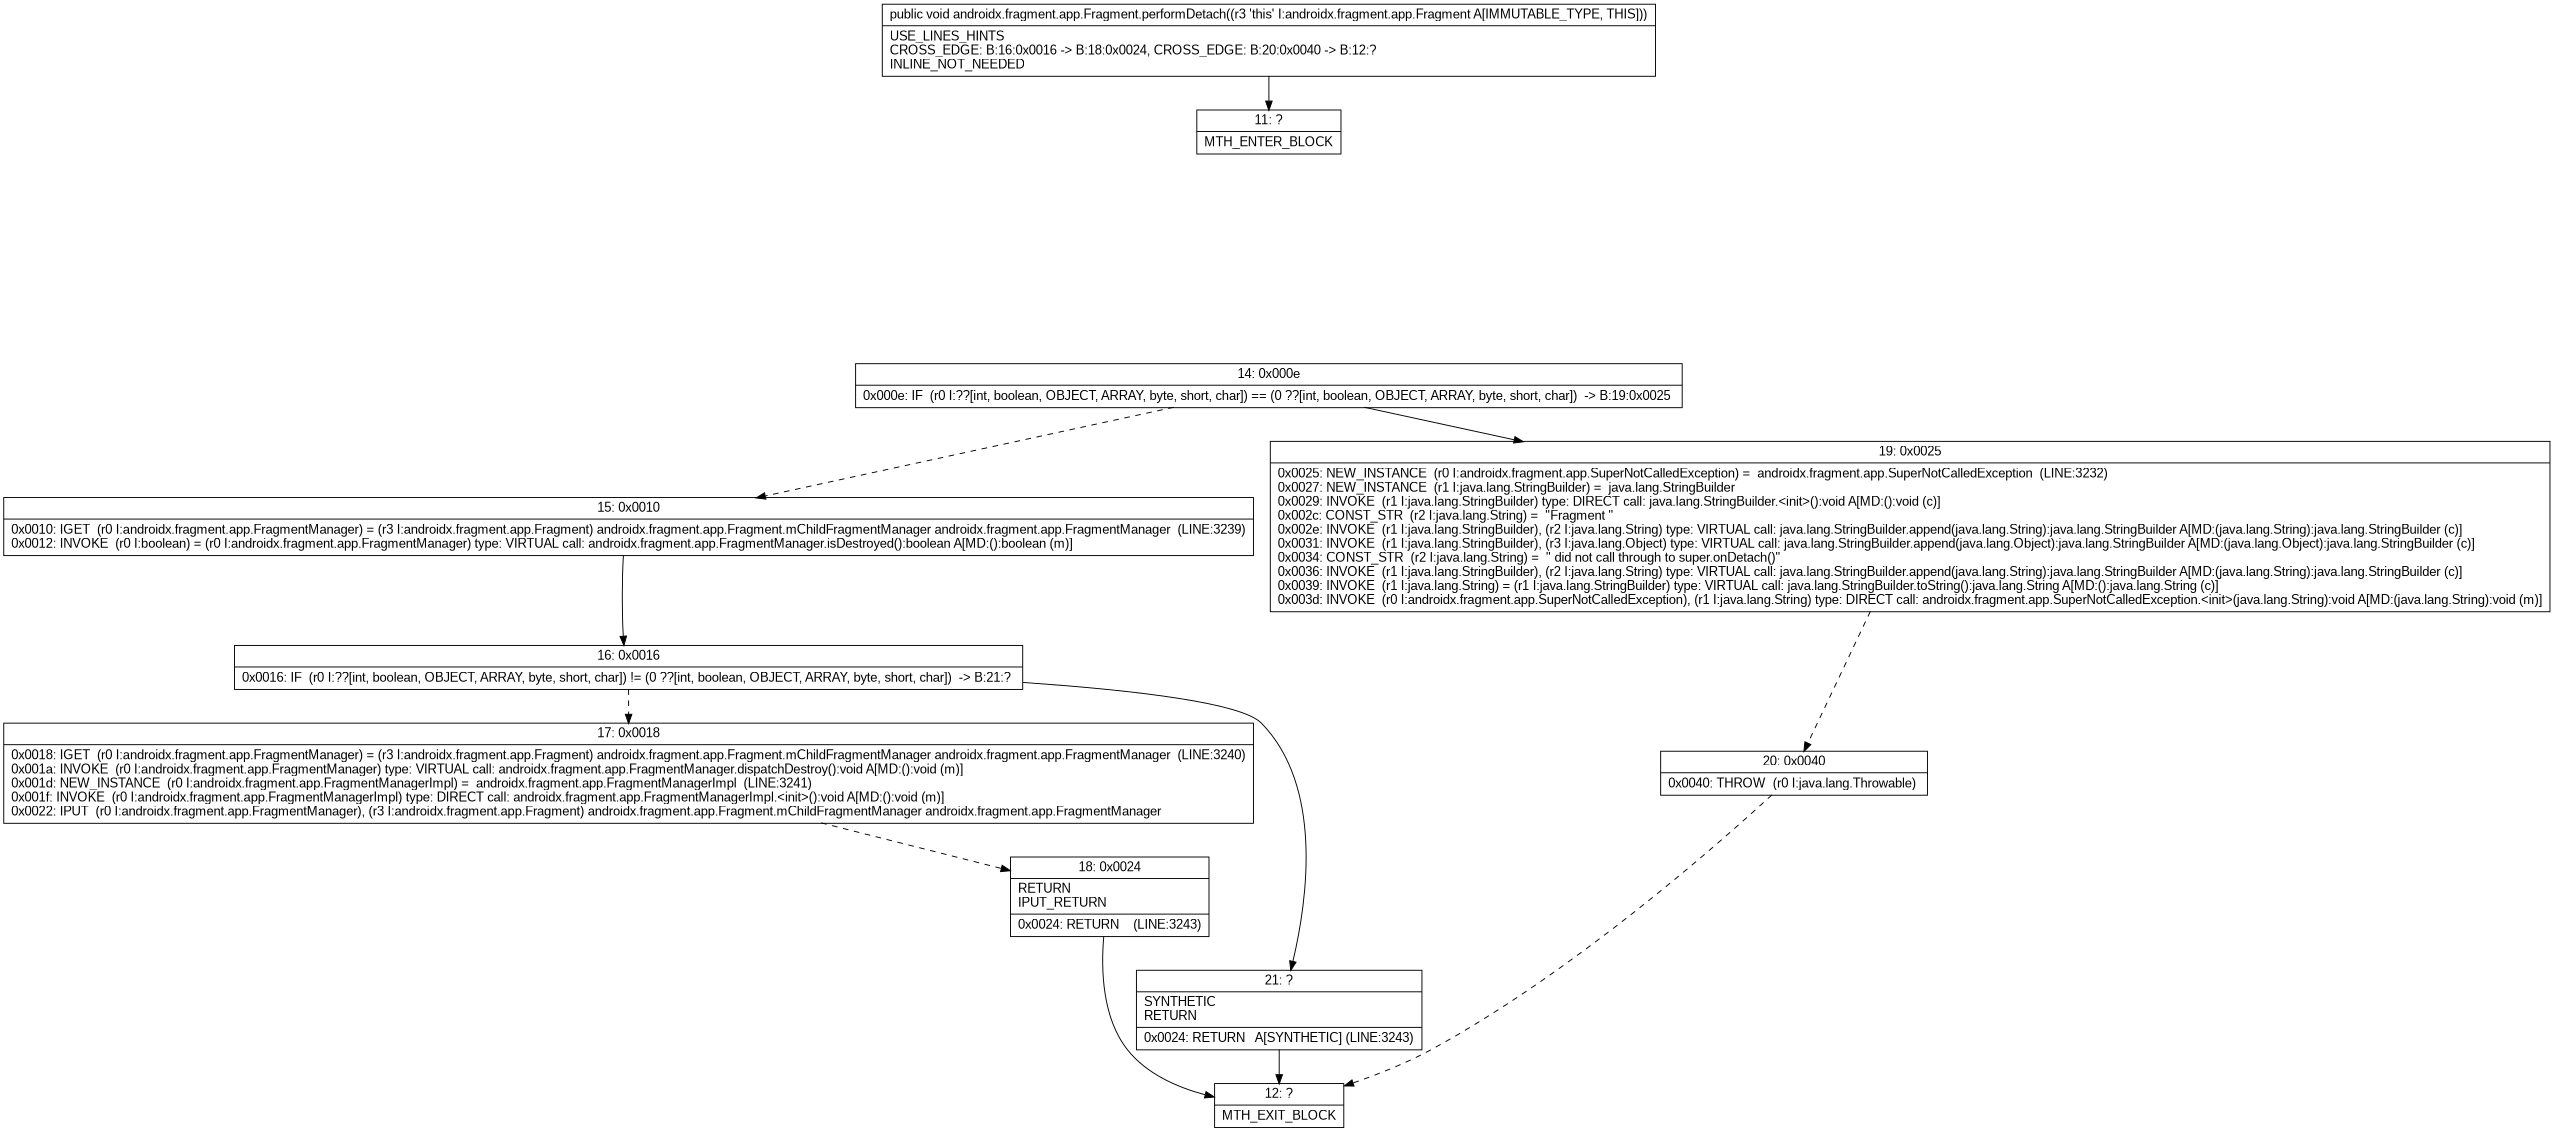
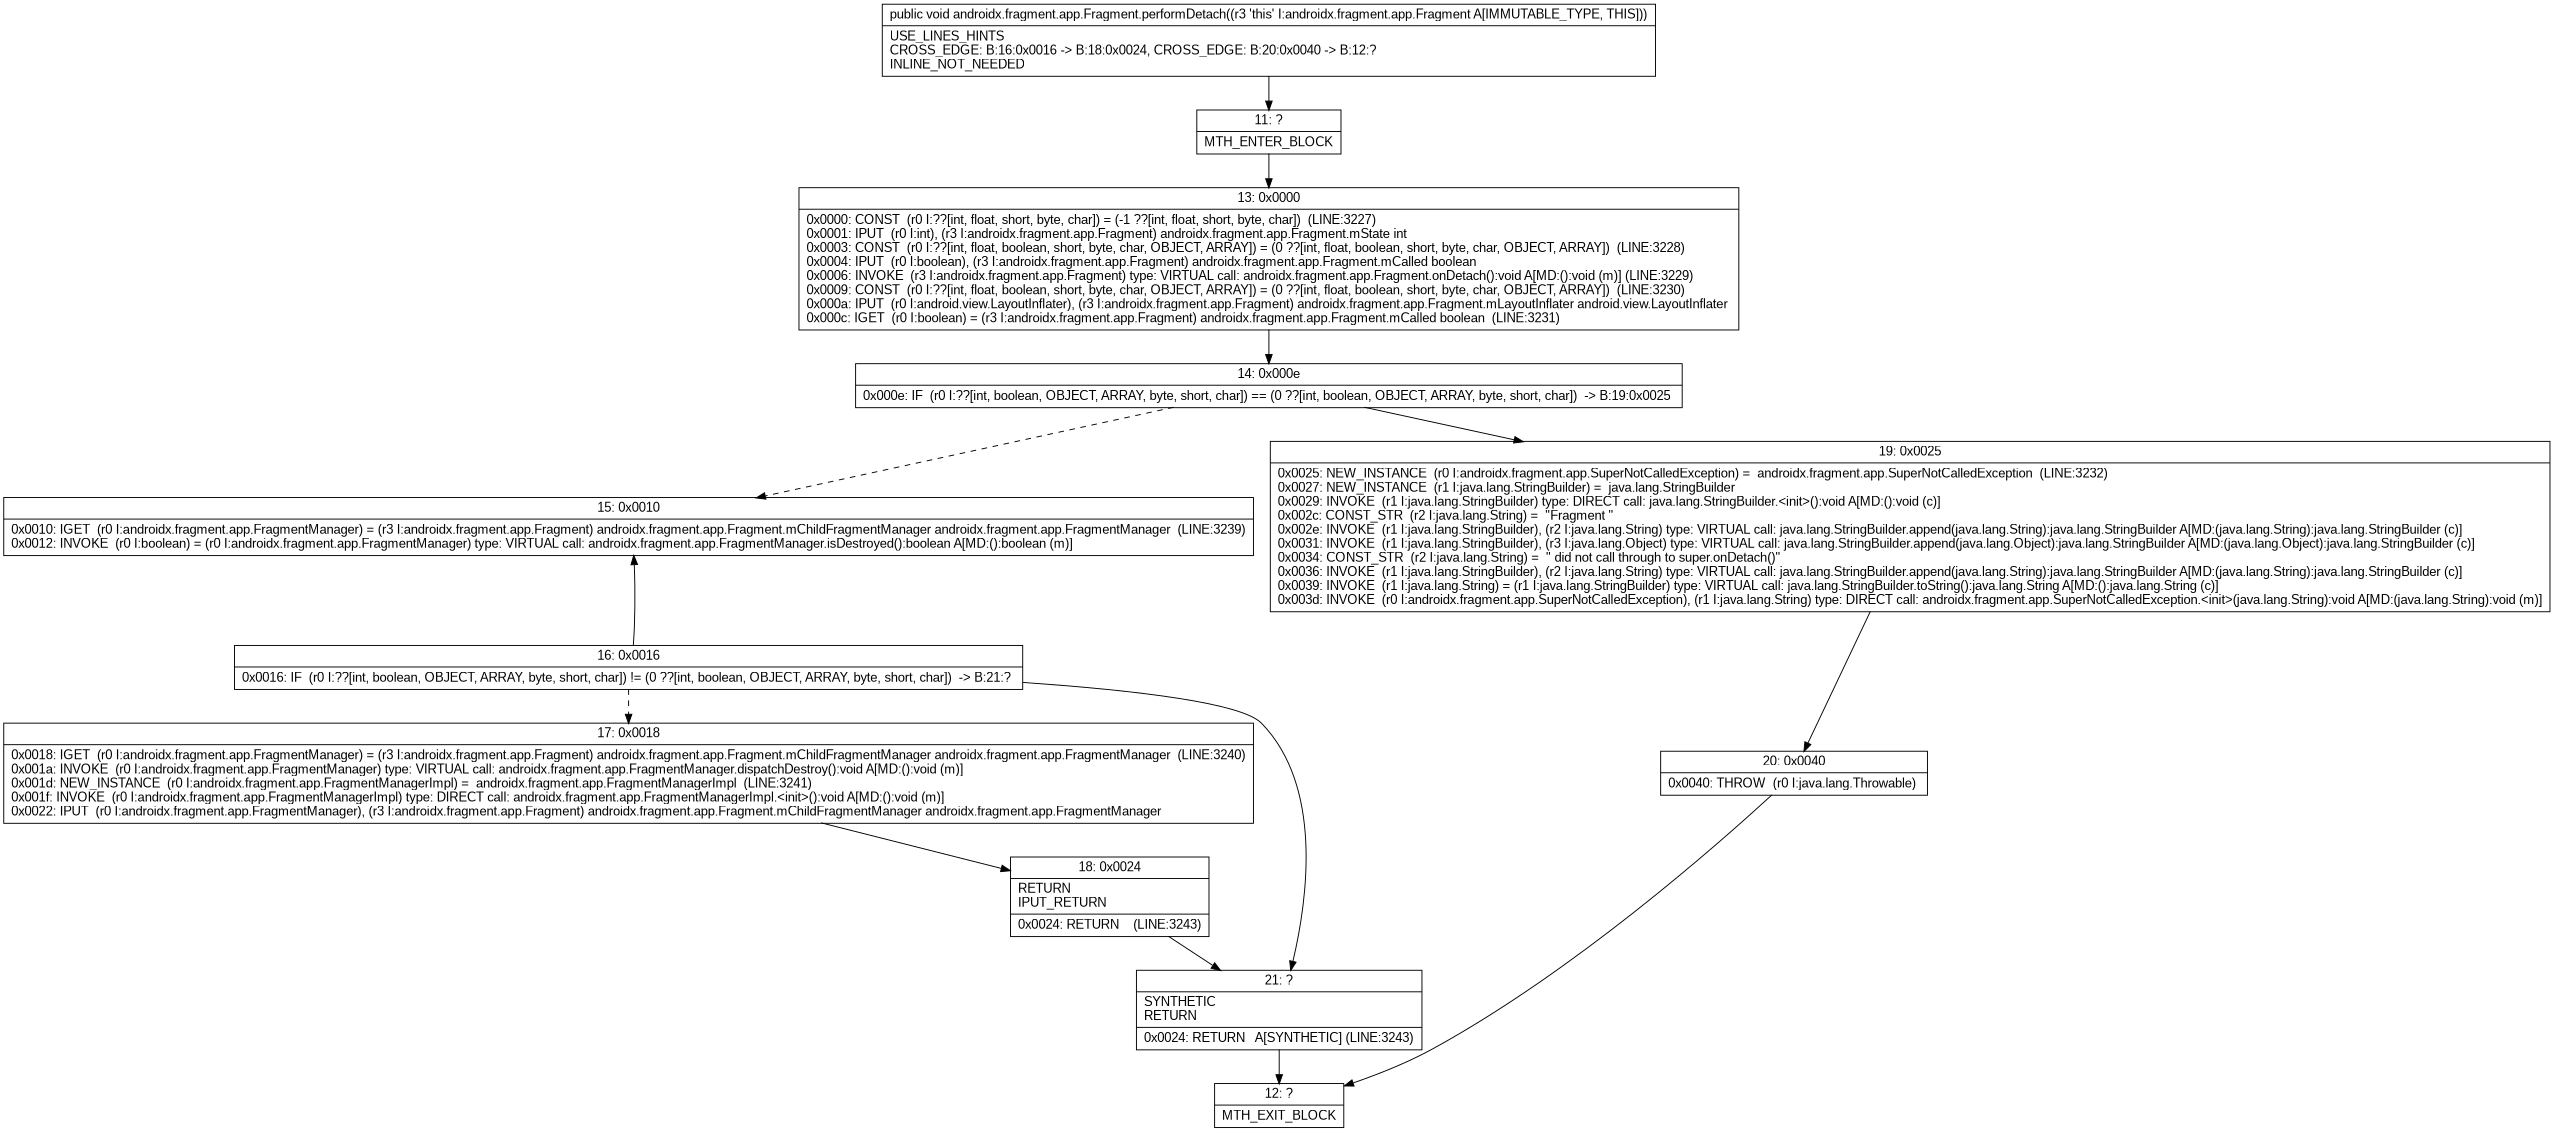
node "13: 0x0000": added
edge "15: 0x0010" -> "16: 0x0016": reversed
edge "19: 0x0025" -> "20: 0x0040": style dashed -> solid
edge "17: 0x0018" -> "18: 0x0024": style dashed -> solid
edge "20: 0x0040" -> "12: ?": style dashed -> solid
edge "18: 0x0024" -> "12: ?": now "18: 0x0024" -> "21: ?"
